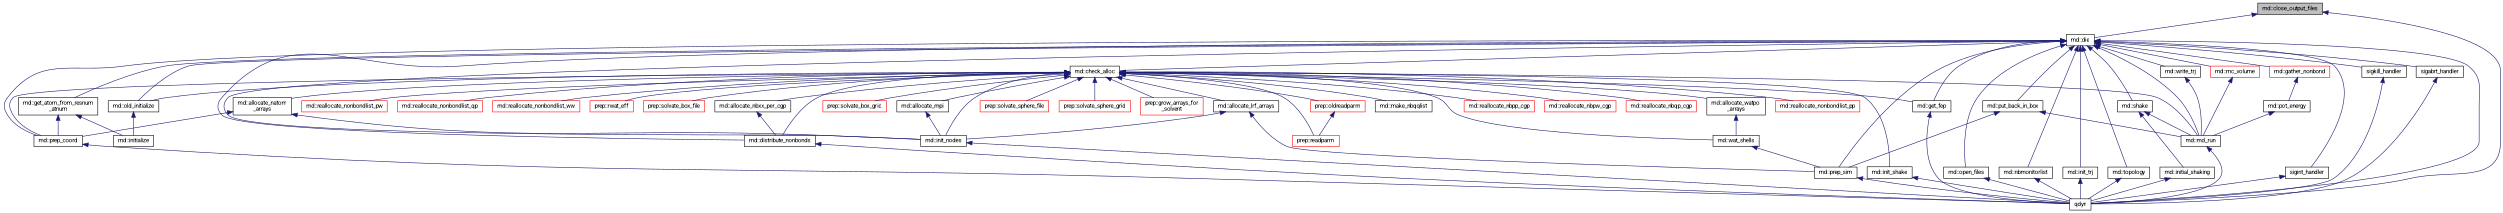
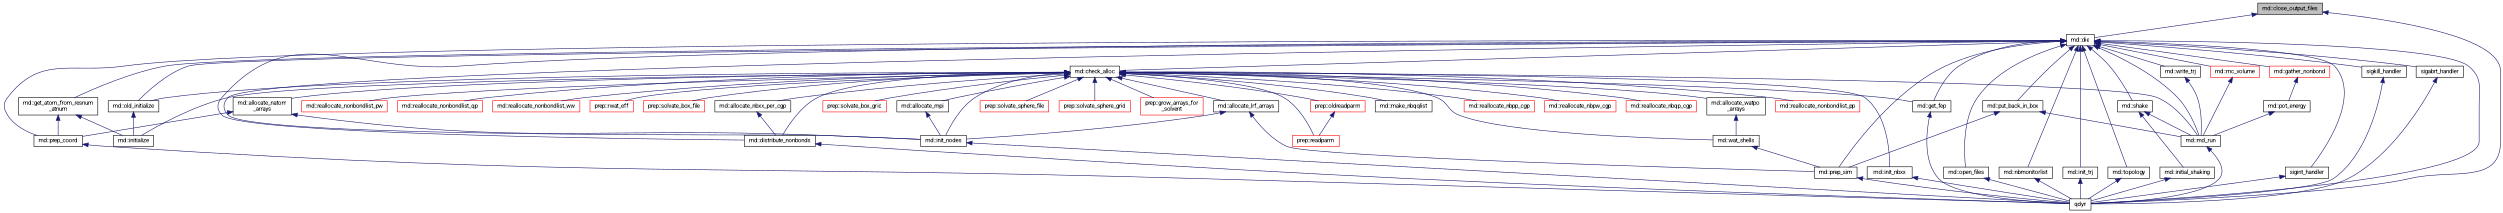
edge "md::prep_coord" -> "md::check_alloc": now "md::initialize" -> "md::check_alloc"
node "md::init_shake": label "md::init_shake" -> "md::init_nbxx"
